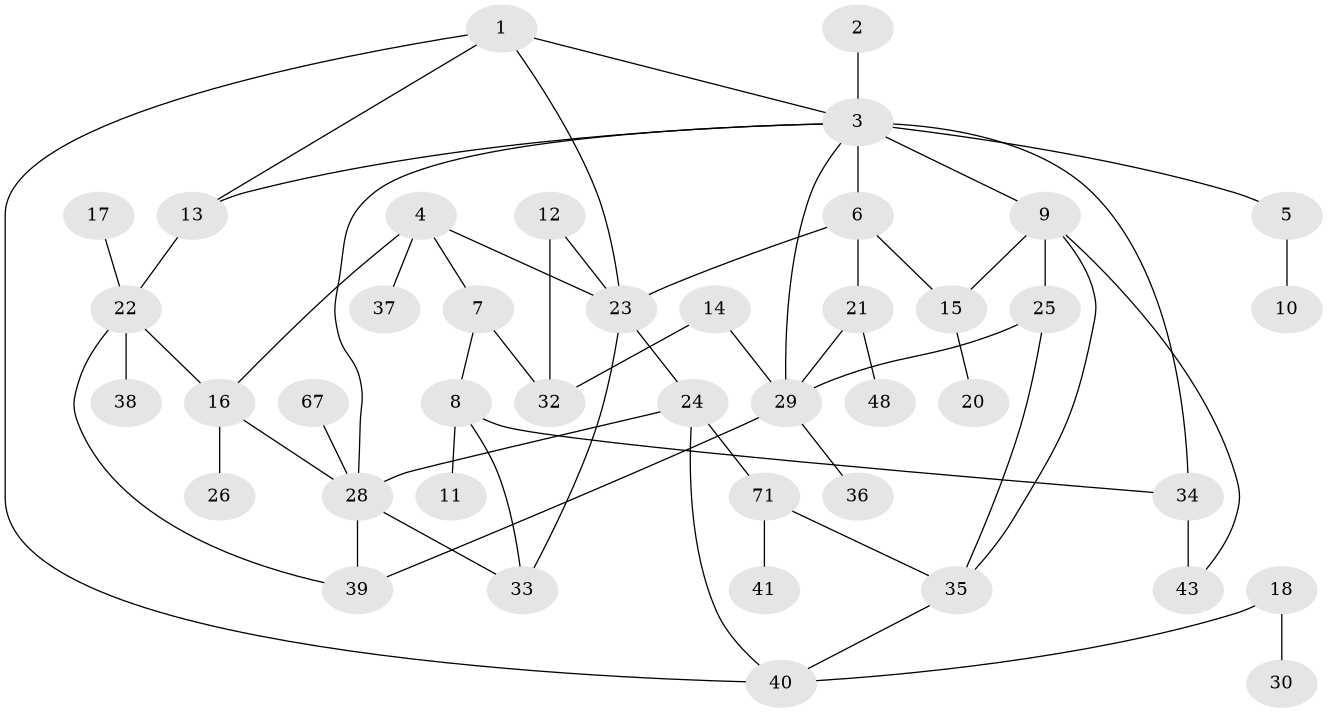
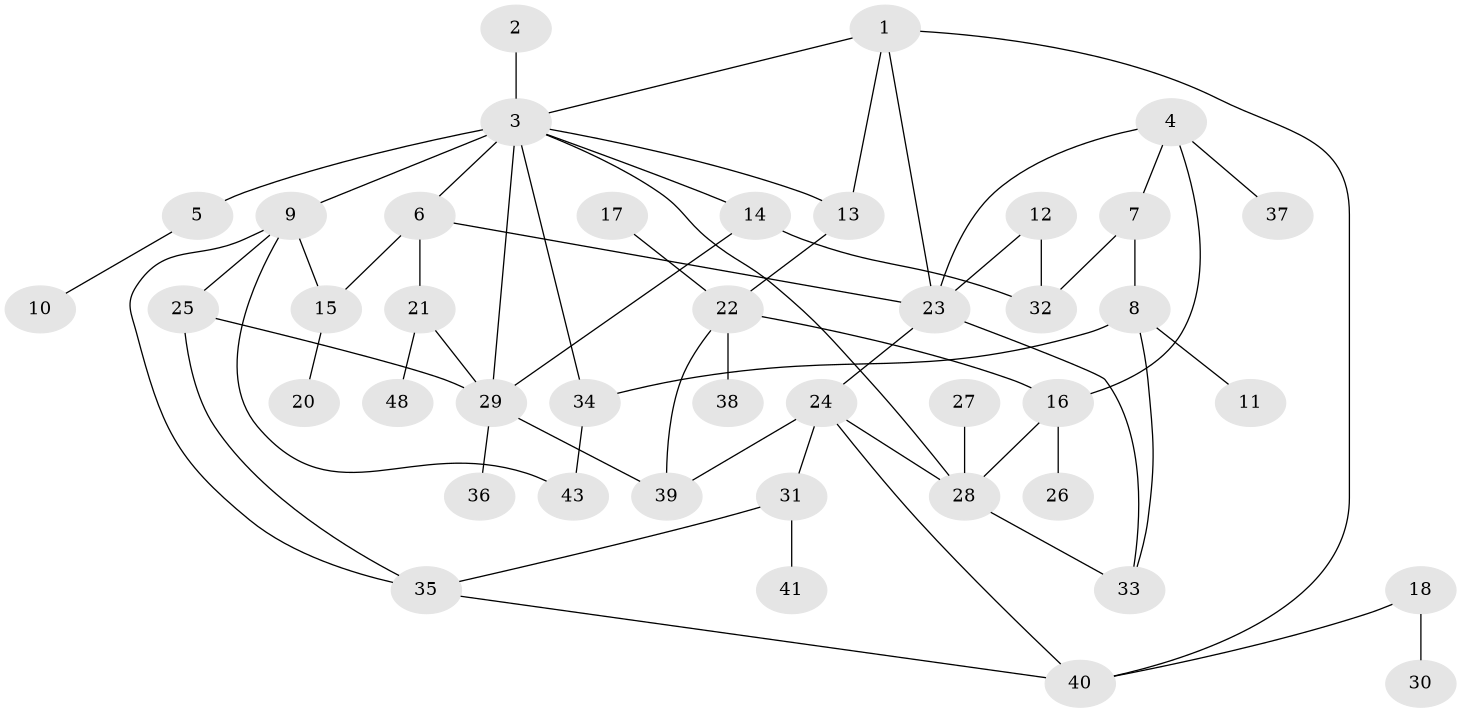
edge "3" -- "14": added
node "67": label "67" -> "27"
node "71": label "71" -> "31"
edge "28" -- "39": now "24" -- "39"
